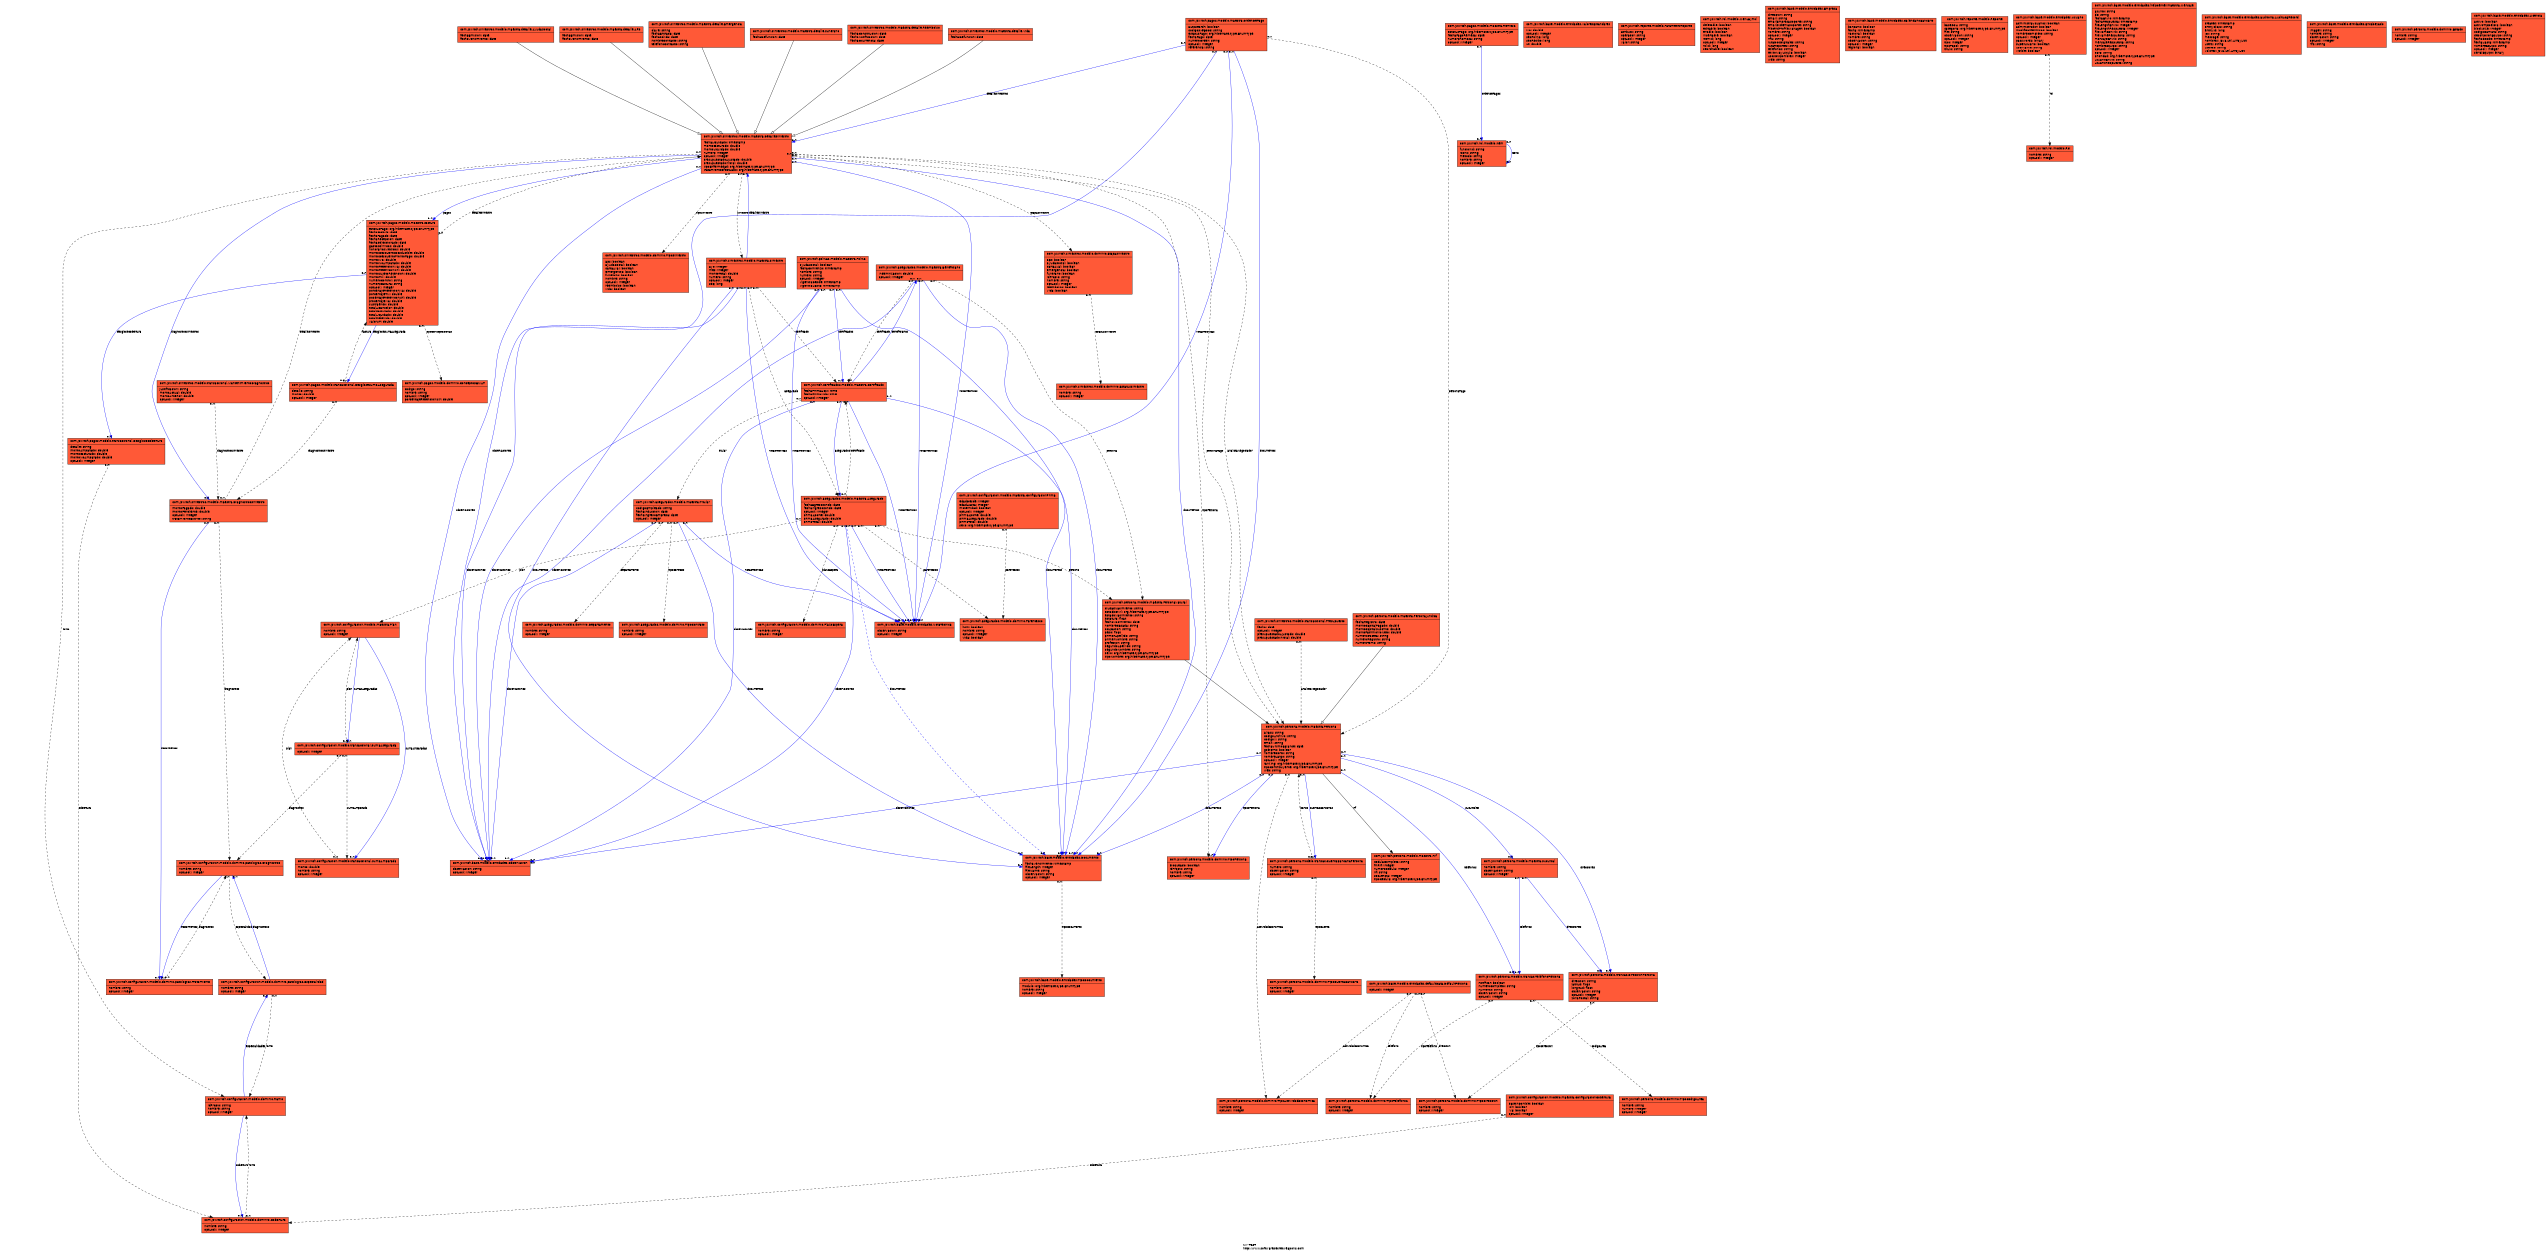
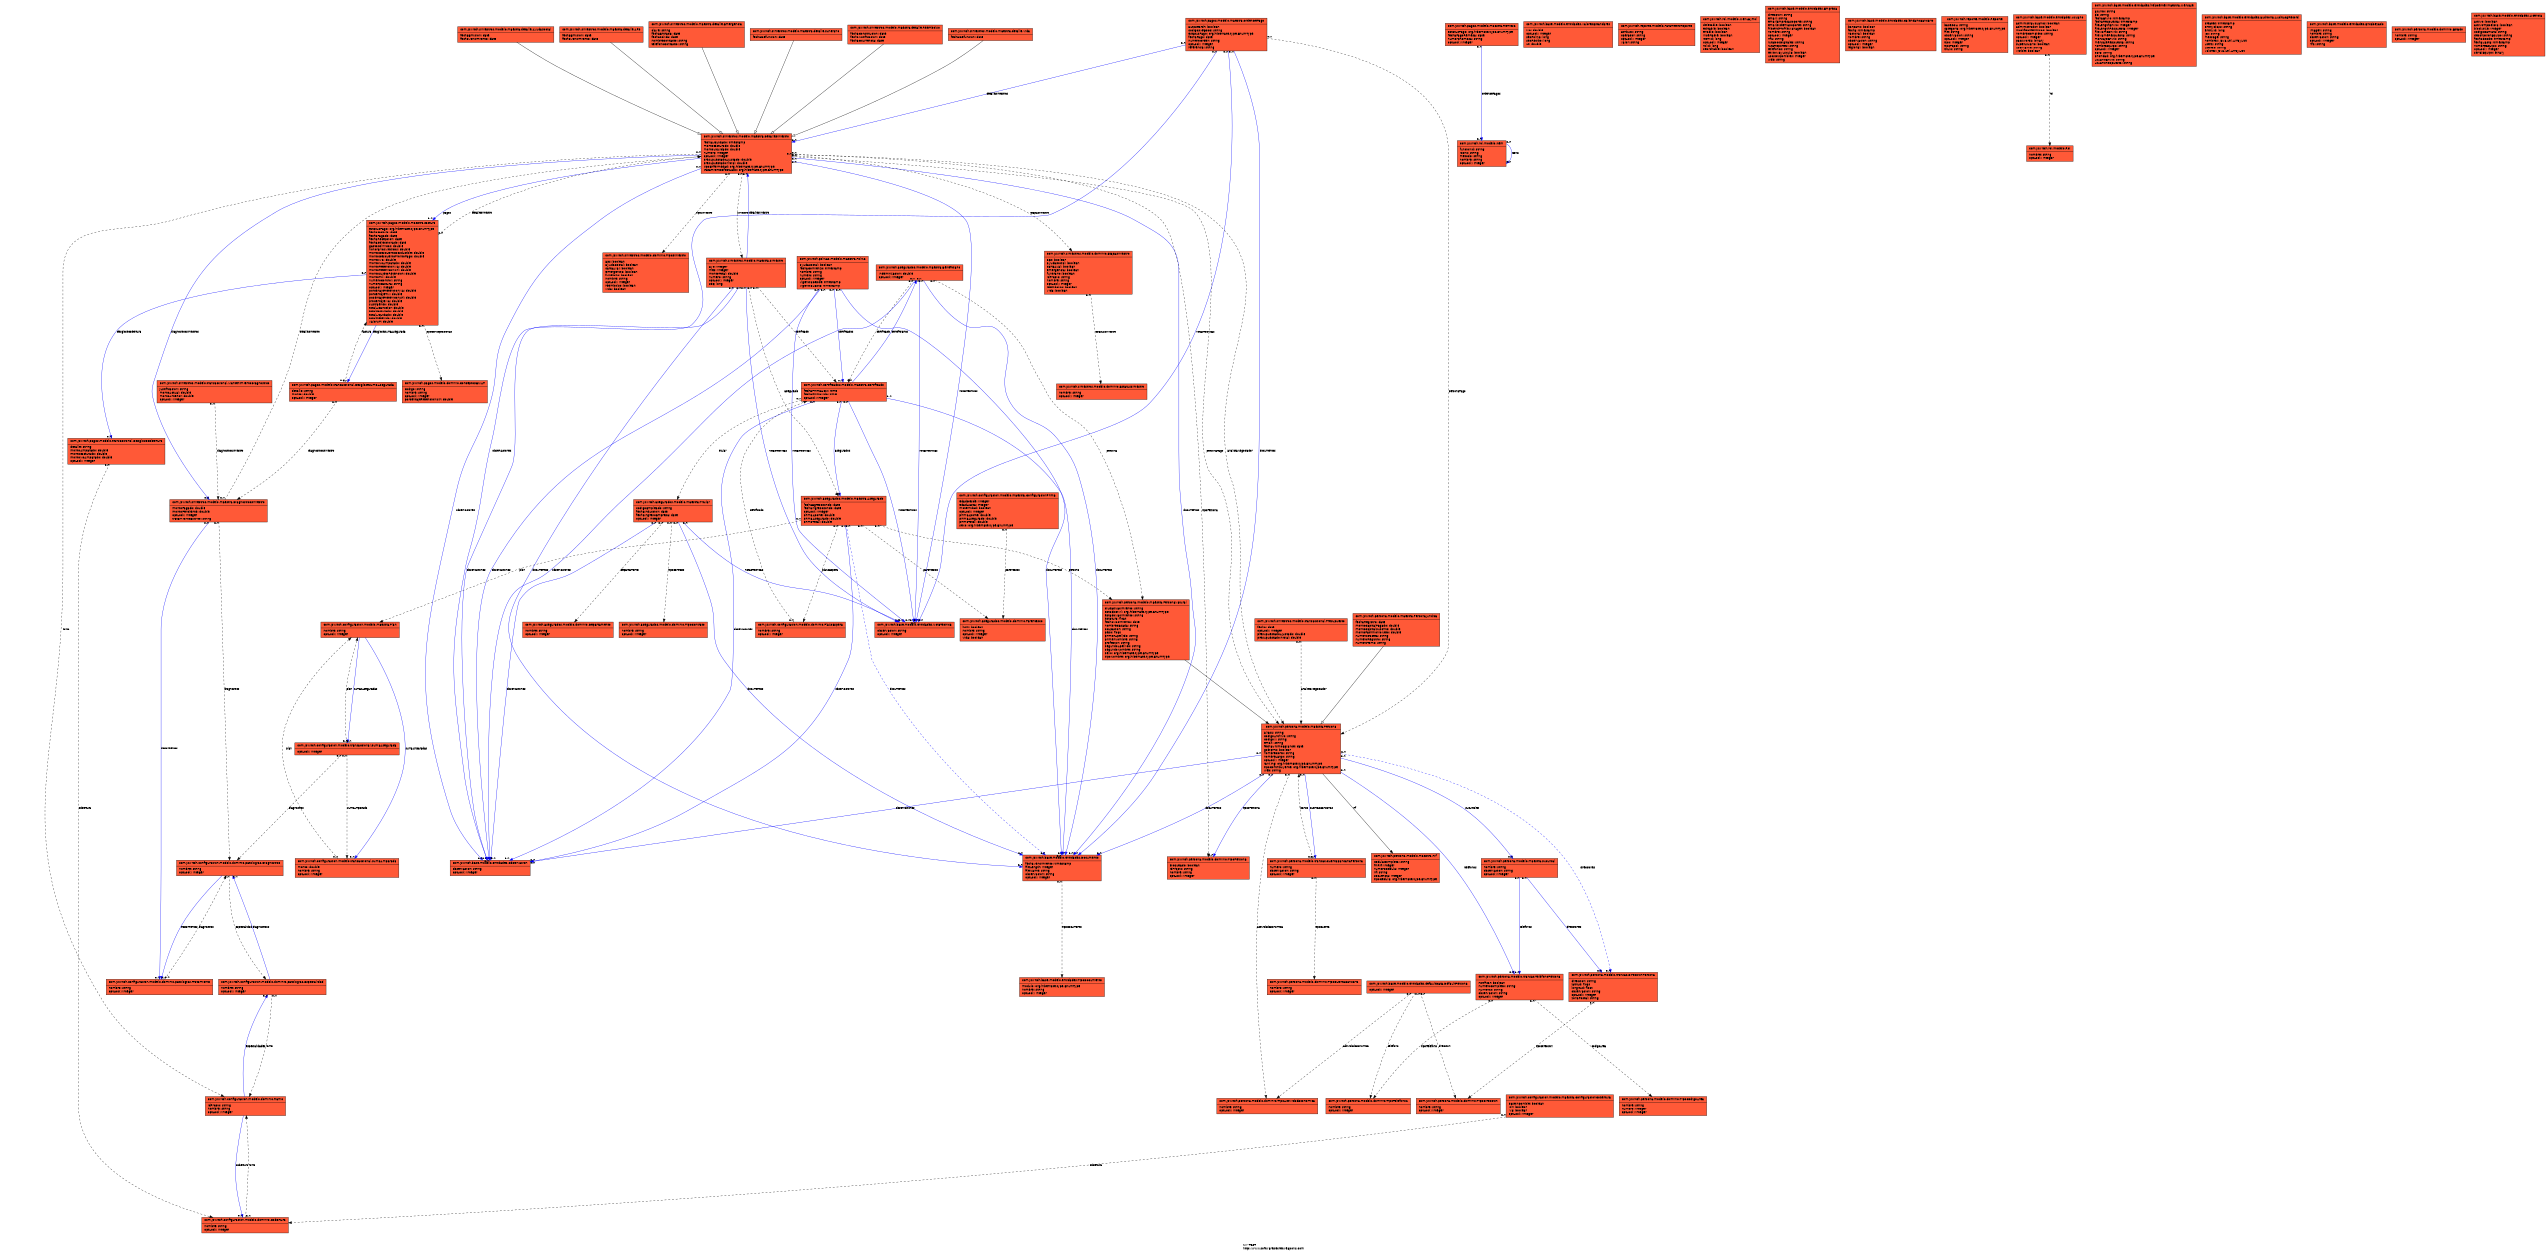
edge "com.jswitch.asegurados.modelo.maestra.Asegurado" -> "com.jswitch.certificados.modelo.maestra.Certificado": now "com.jswitch.configuracion.modelo.dominio.PlazoEspera" -> "com.jswitch.certificados.modelo.maestra.Certificado"
edge "com.jswitch.asegurados.modelo.maestra.Asegurado" -> "com.jswitch.base.modelo.entidades.NotaTecnica": removed, label "notasTecnicas"
edge "com.jswitch.persona.modelo.maestra.Persona" -> "com.jswitch.persona.modelo.transac.DireccionPersona": style solid -> dashed
